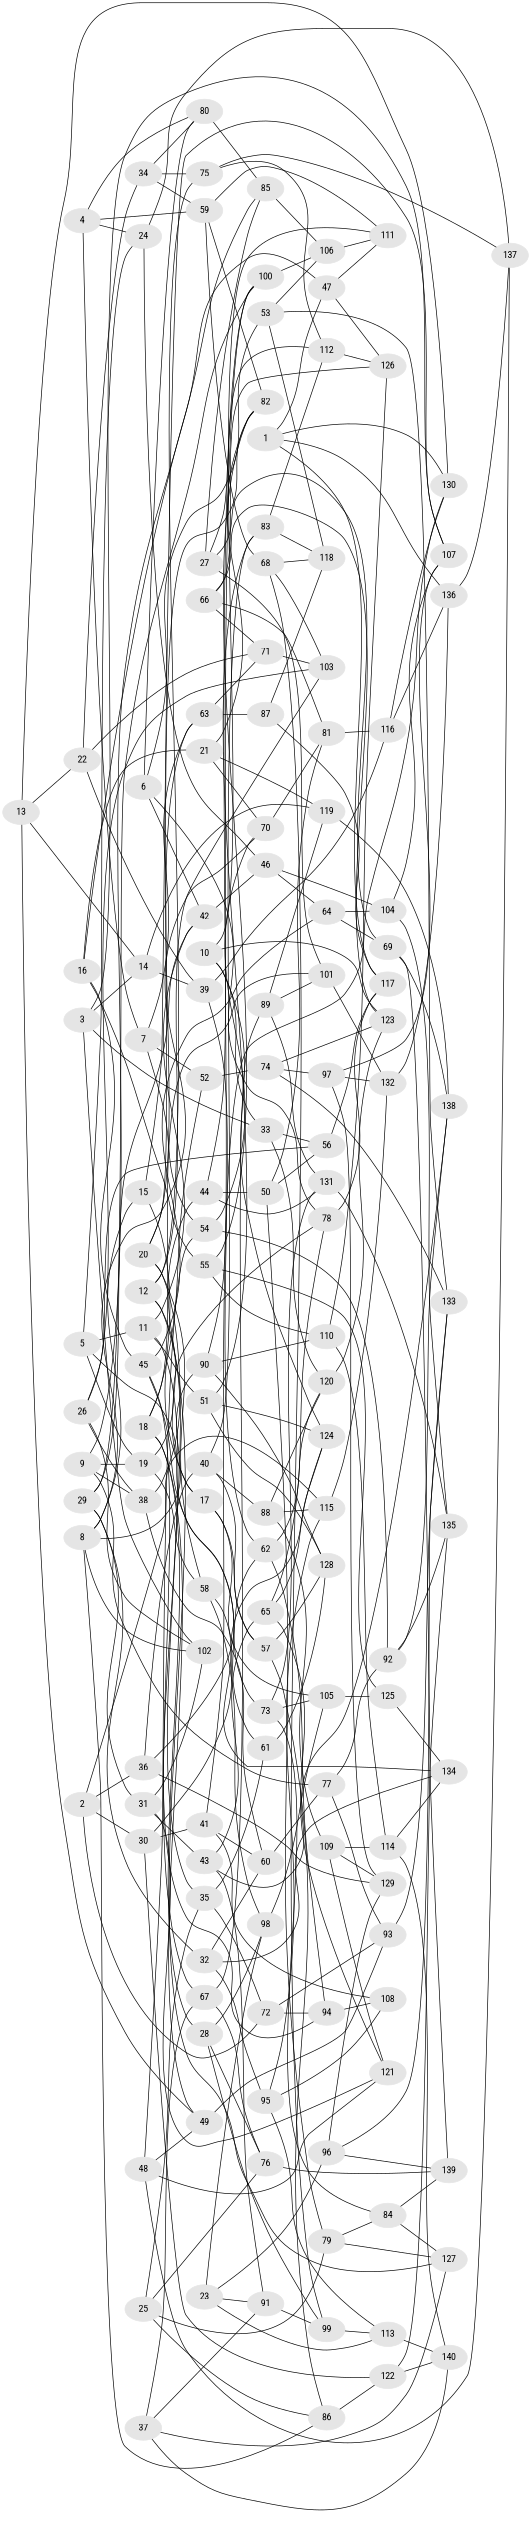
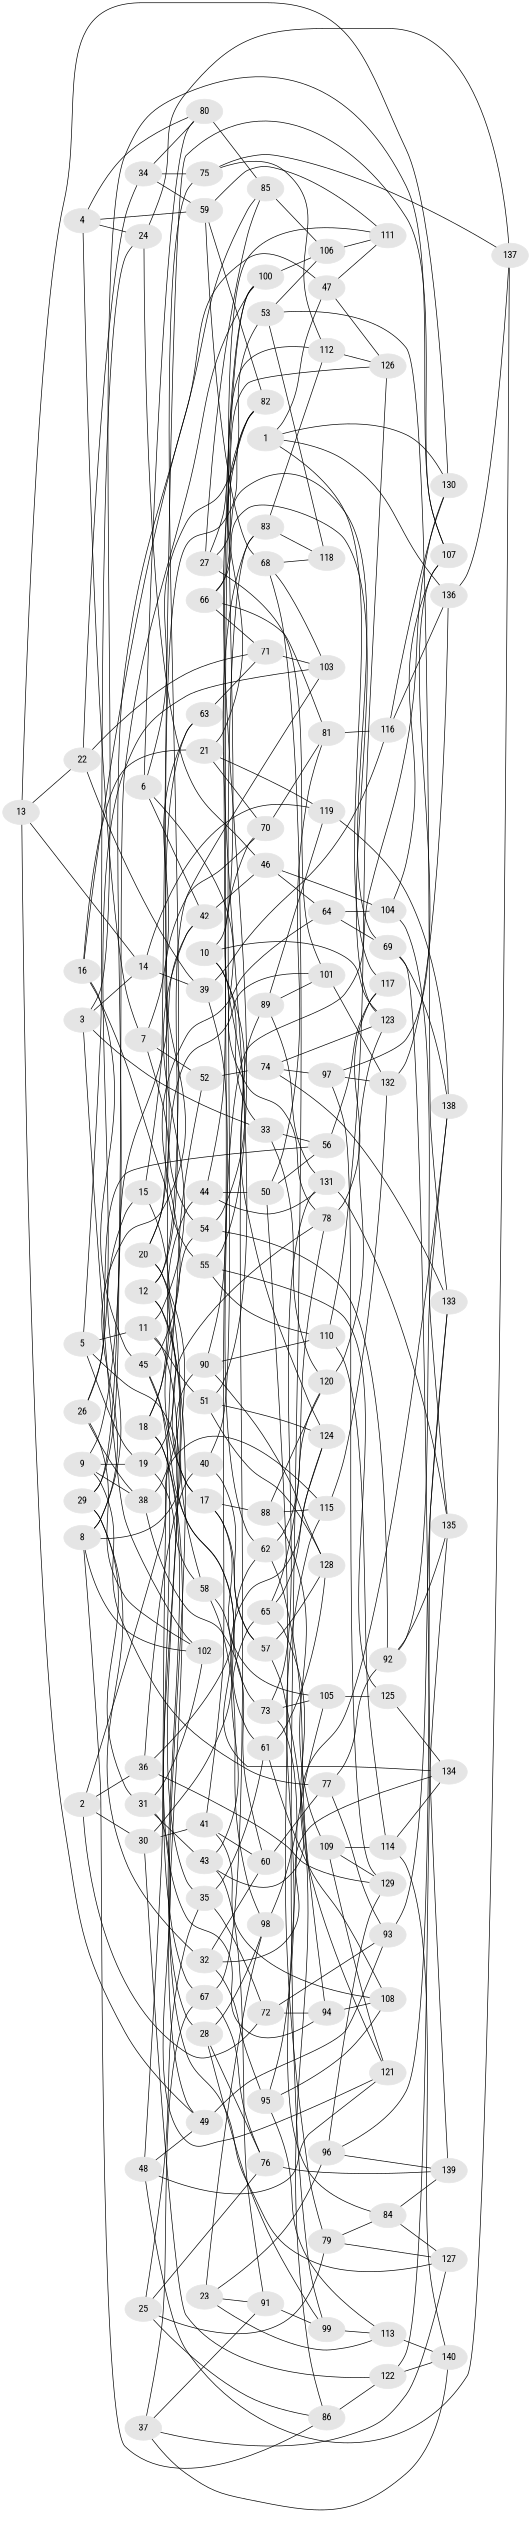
node "87": removed
edge "40" -- "88": now "17" -- "88"
edge "61" -- "108": added
